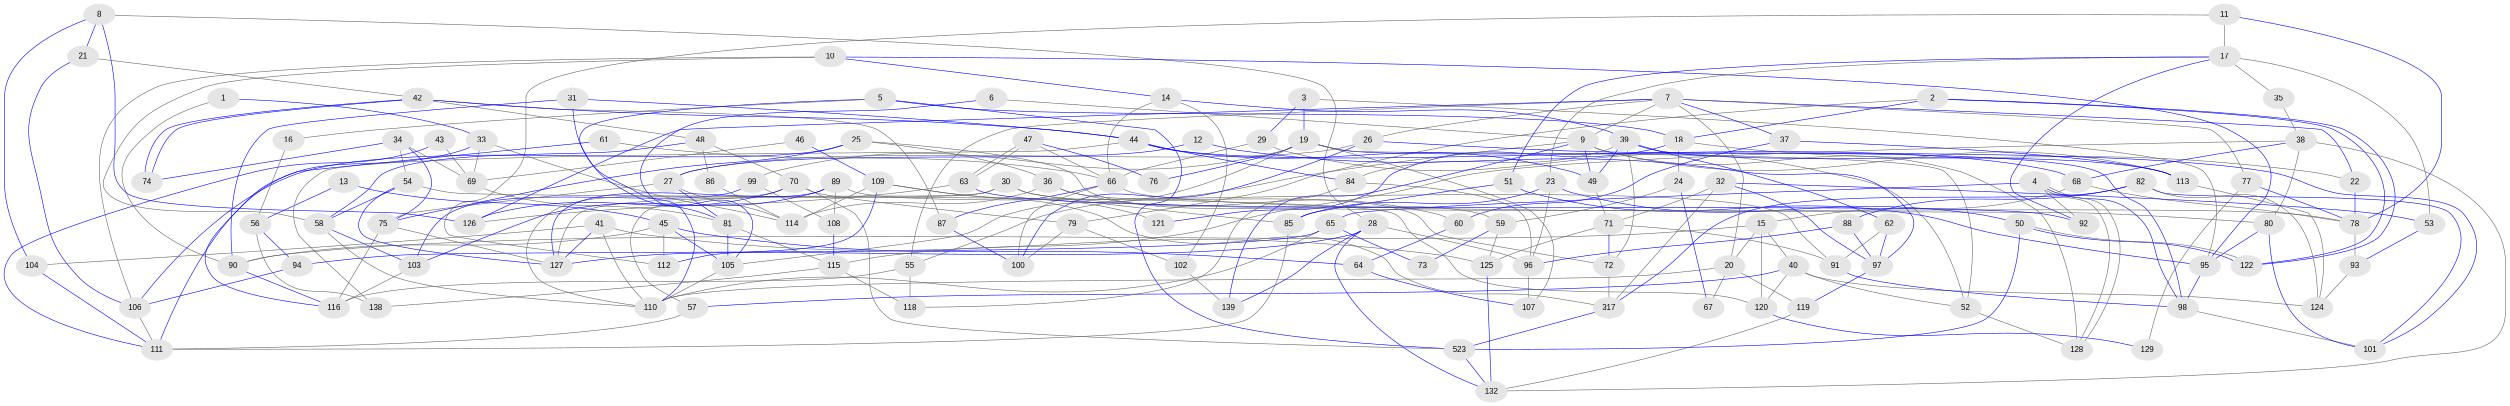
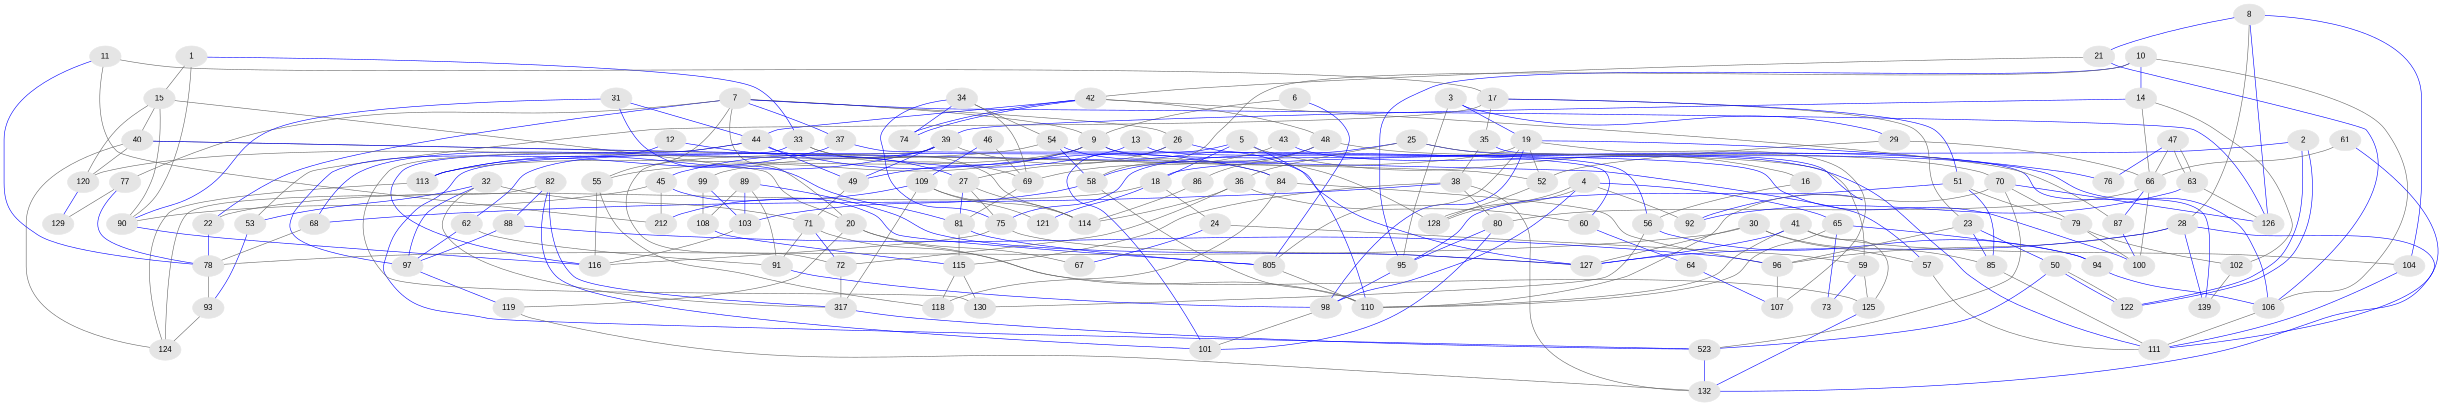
edge "17" -- "92": now "35" -- "92"
edge "2" -- "79": now "51" -- "79"
edge "68" -- "15": now "1" -- "15"
edge "45" -- "64": removed
node "112": label "112" -> "212"
node "105": label "105" -> "805"
node "138": label "138" -> "130"
